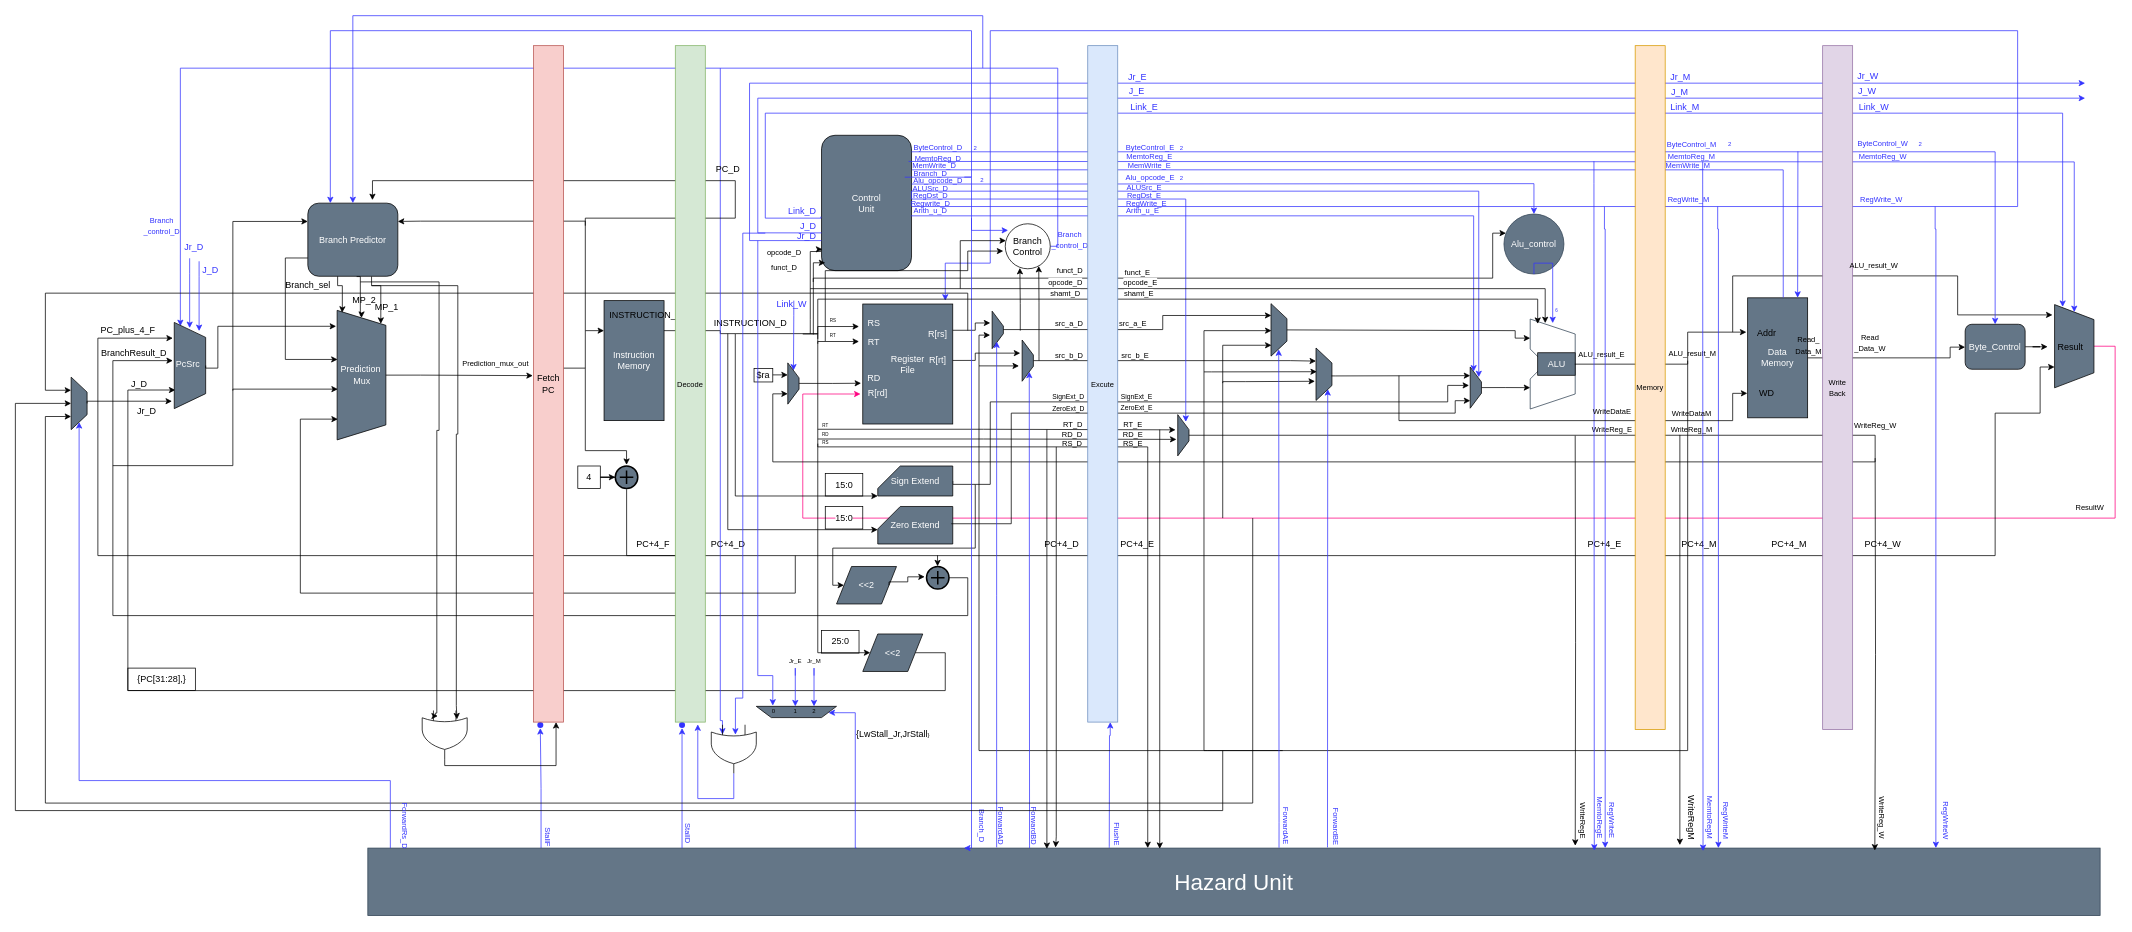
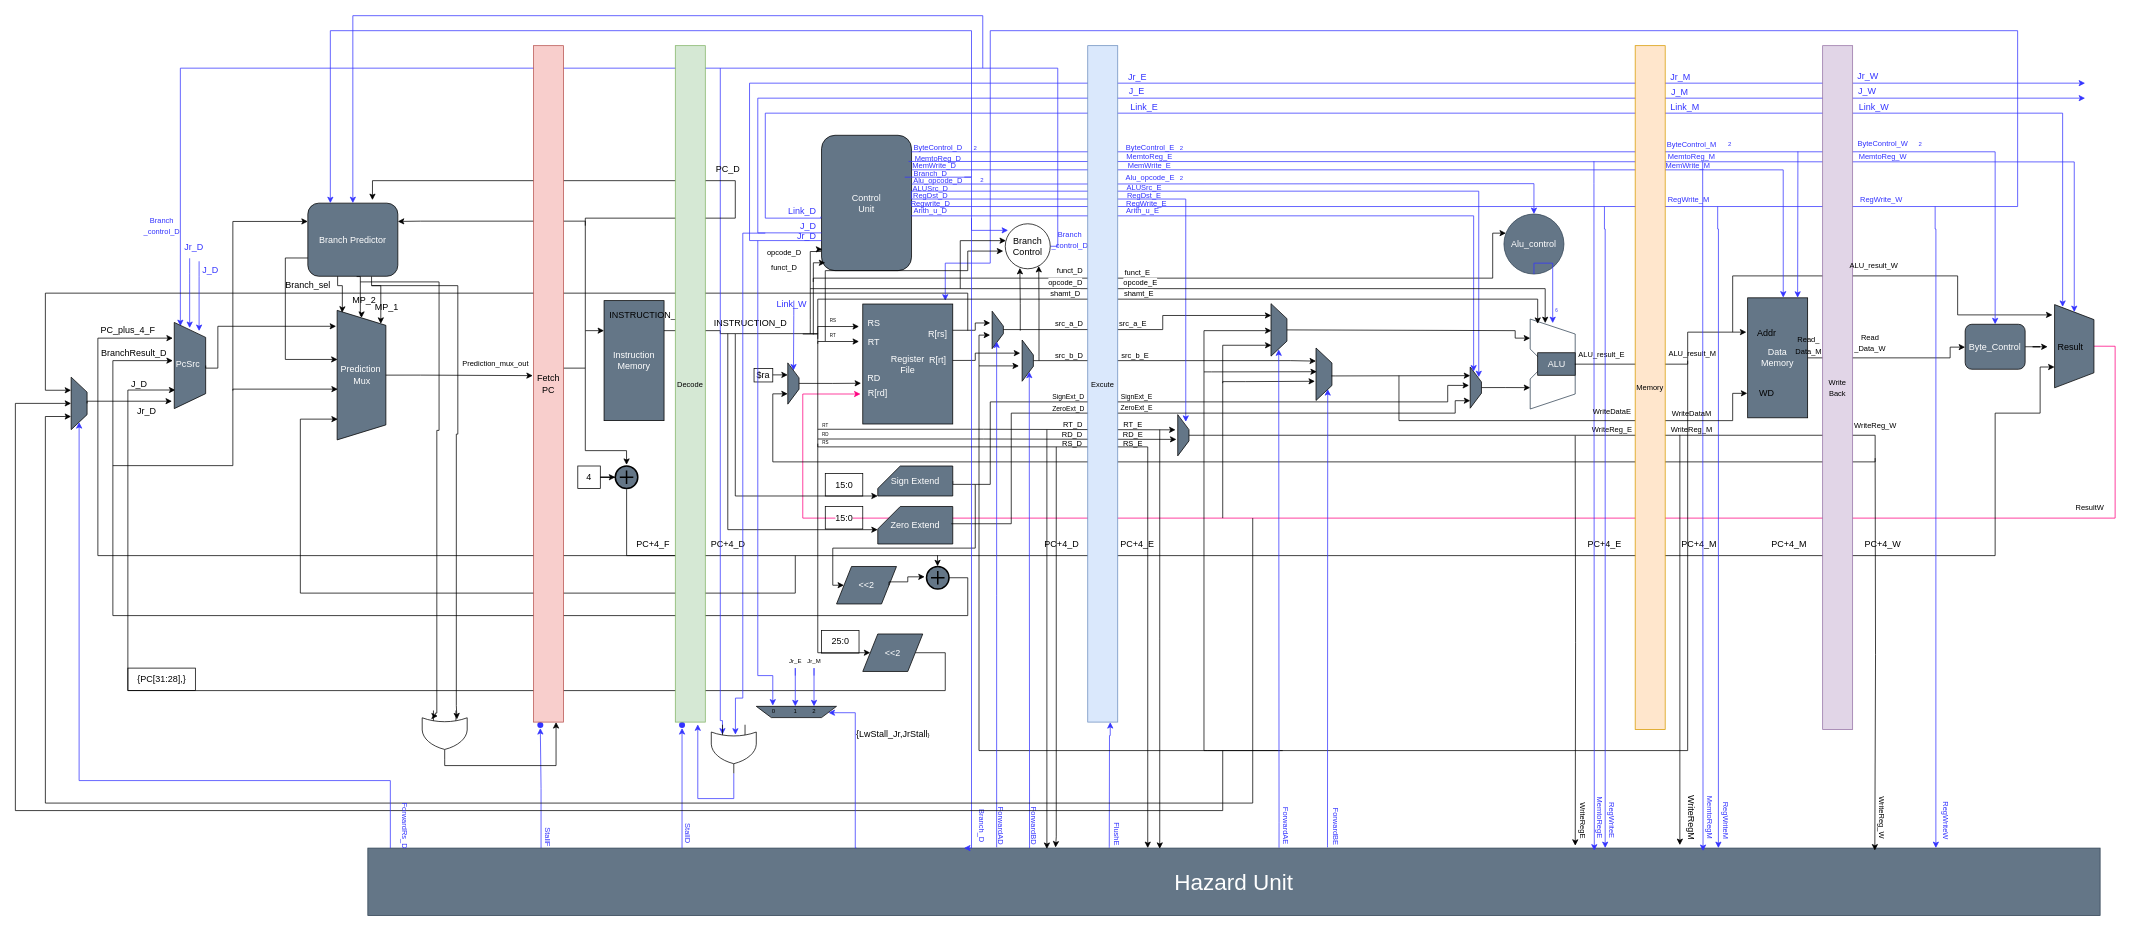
edge "Alu_opcode_D" -- "Data Memory": arrowhead none -> classic
